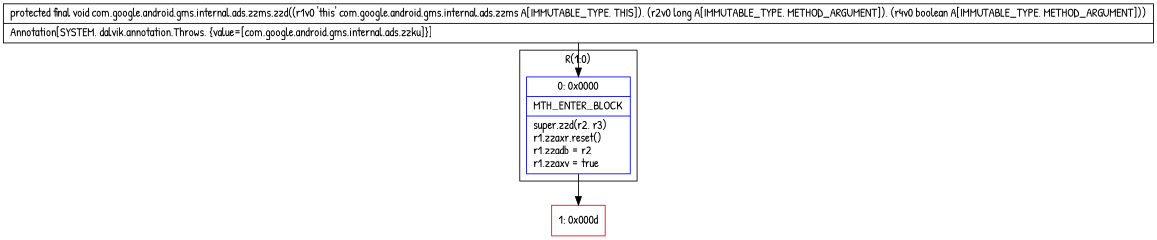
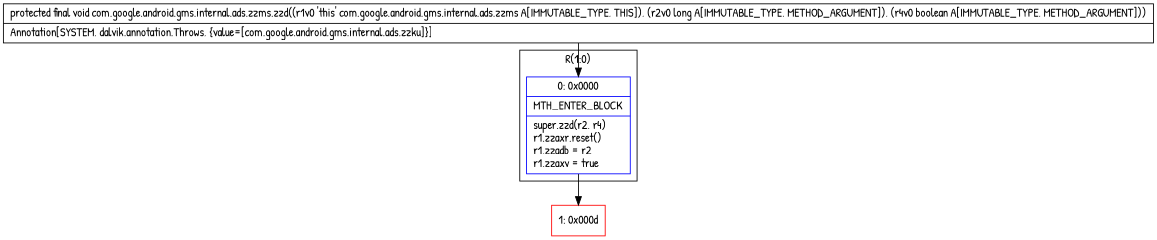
node "0: 0x0000": text "super.zzd(r2, r3)" -> "super.zzd(r2, r4)"
